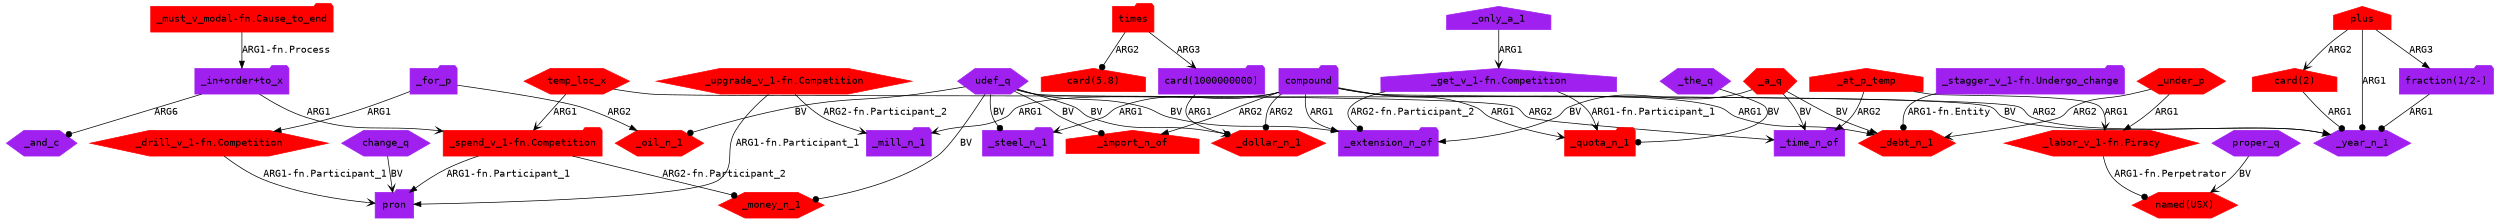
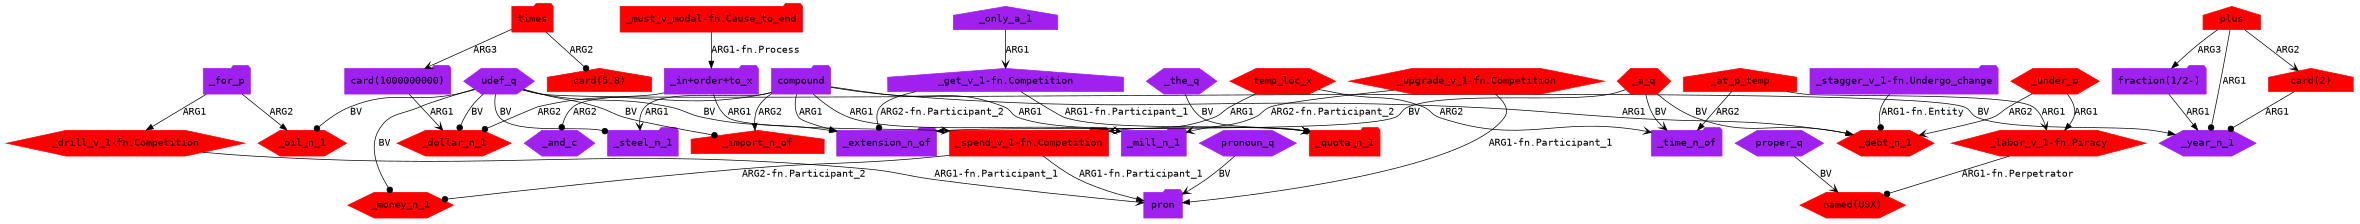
edge "compound" -> "_year_n_1": removed, label "ARG2"
edge "fraction(1/2-)" -> "_year_n_1": arrowhead dot -> normal
edge "_in+order+to_x" -> "_and_c": label "ARG6" -> "ARG2"
node "change_q": label "change_q" -> "pronoun_q"
